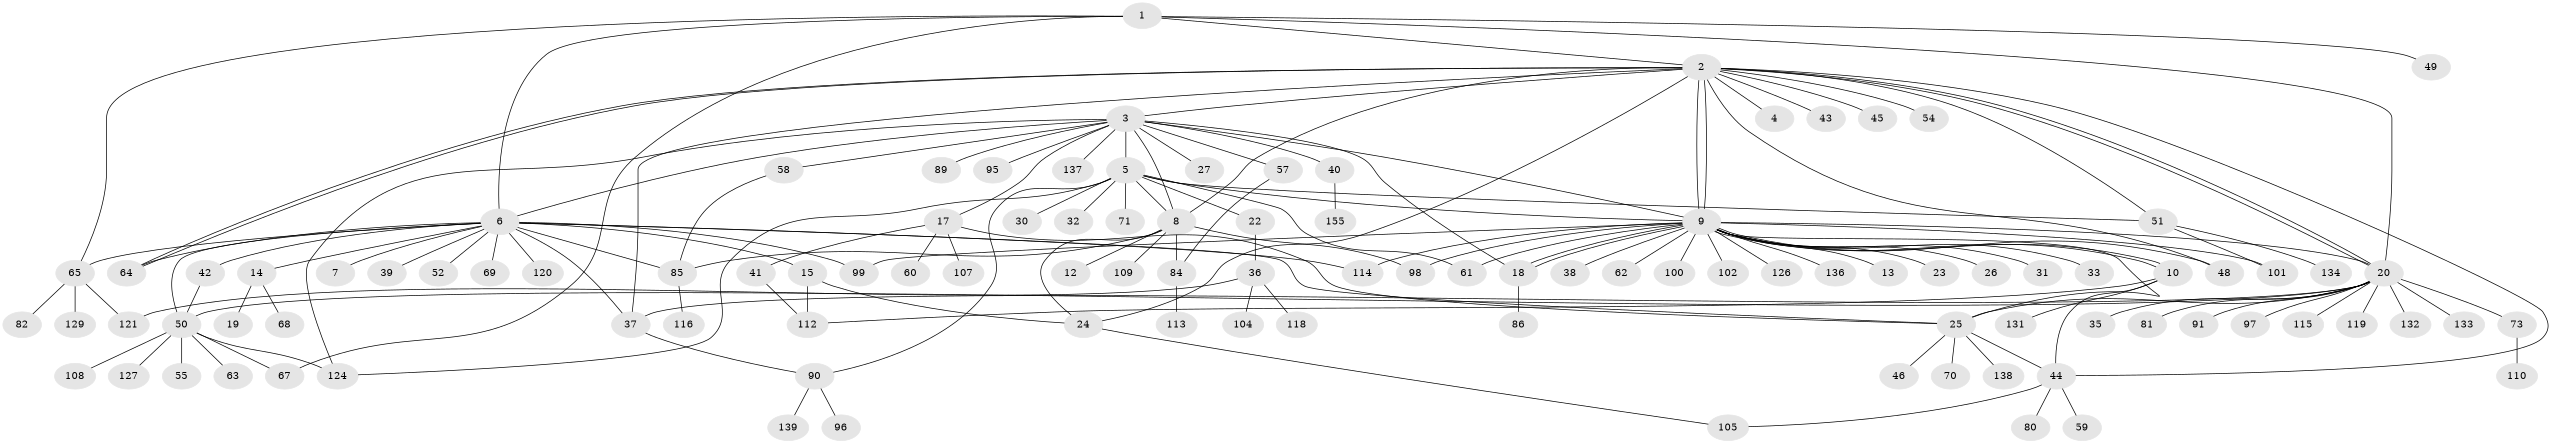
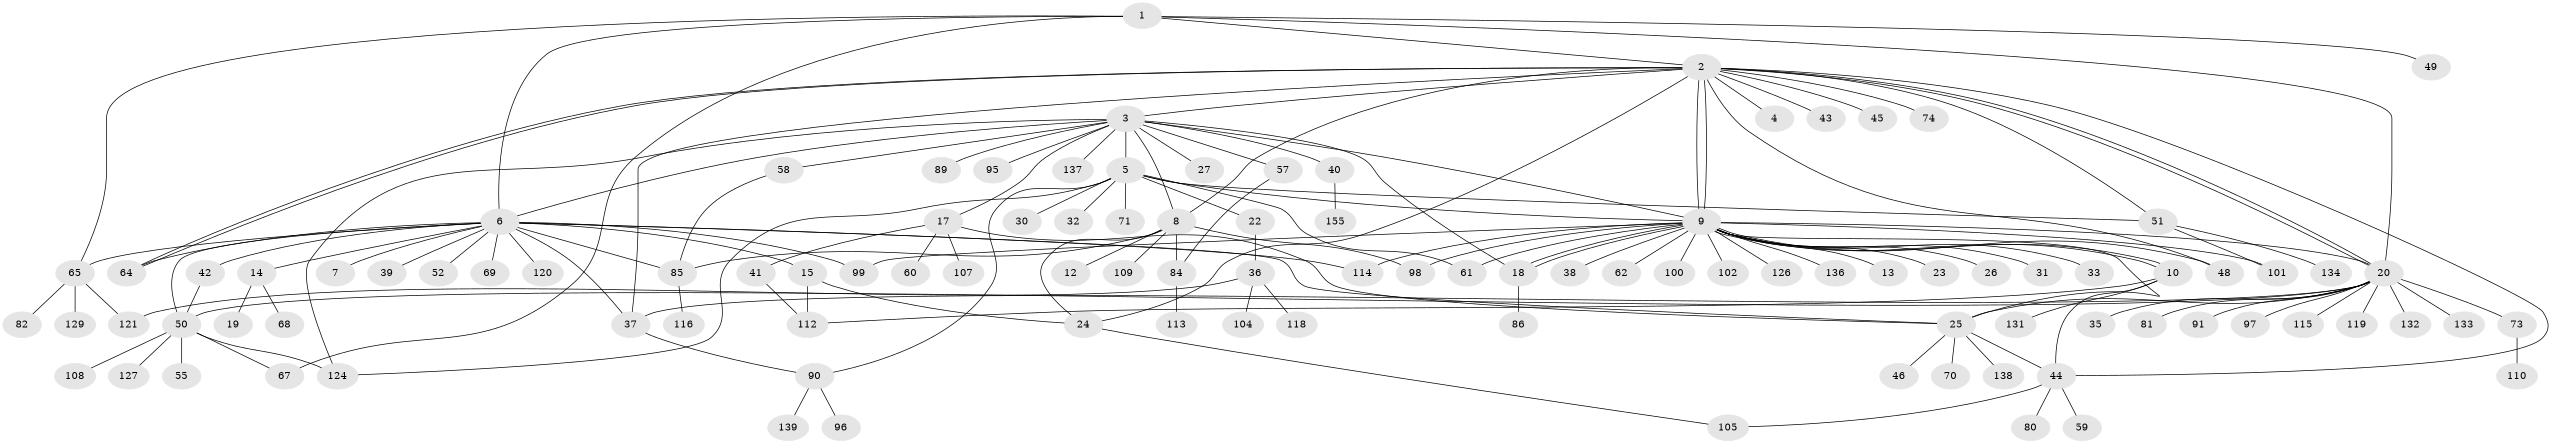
node "54": label "54" -> "74"
edge "5" -- "8": removed
node "63": removed
